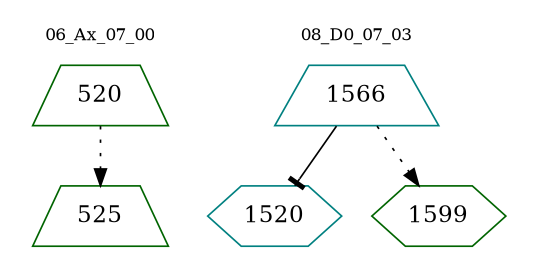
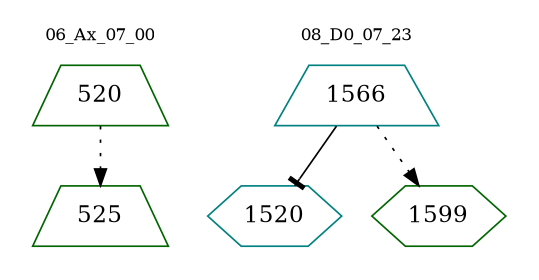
cluster "08_D0_07_03": label "08_D0_07_03" -> "08_D0_07_23"
